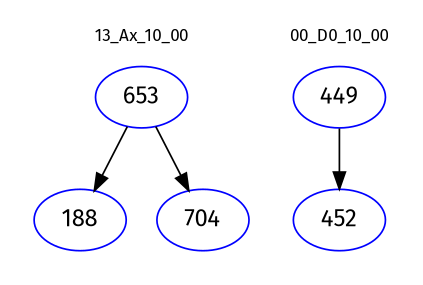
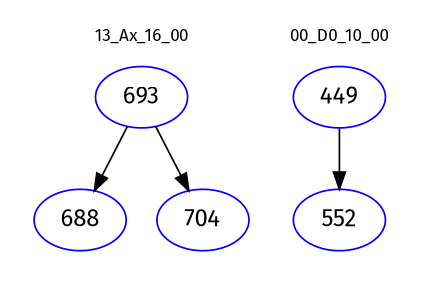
cluster "13_Ax_10_00": label "13_Ax_10_00" -> "13_Ax_16_00"
node "653": label "653" -> "693"
node "188": label "188" -> "688"
node "452": label "452" -> "552"
